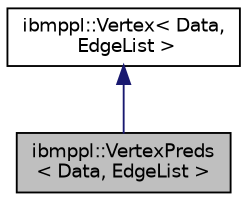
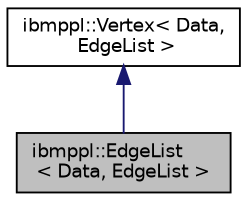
node "ibmppl::VertexPreds < Data, EdgeList >": label "ibmppl::VertexPreds < Data, EdgeList >" -> "ibmppl::EdgeList < Data, EdgeList >"
